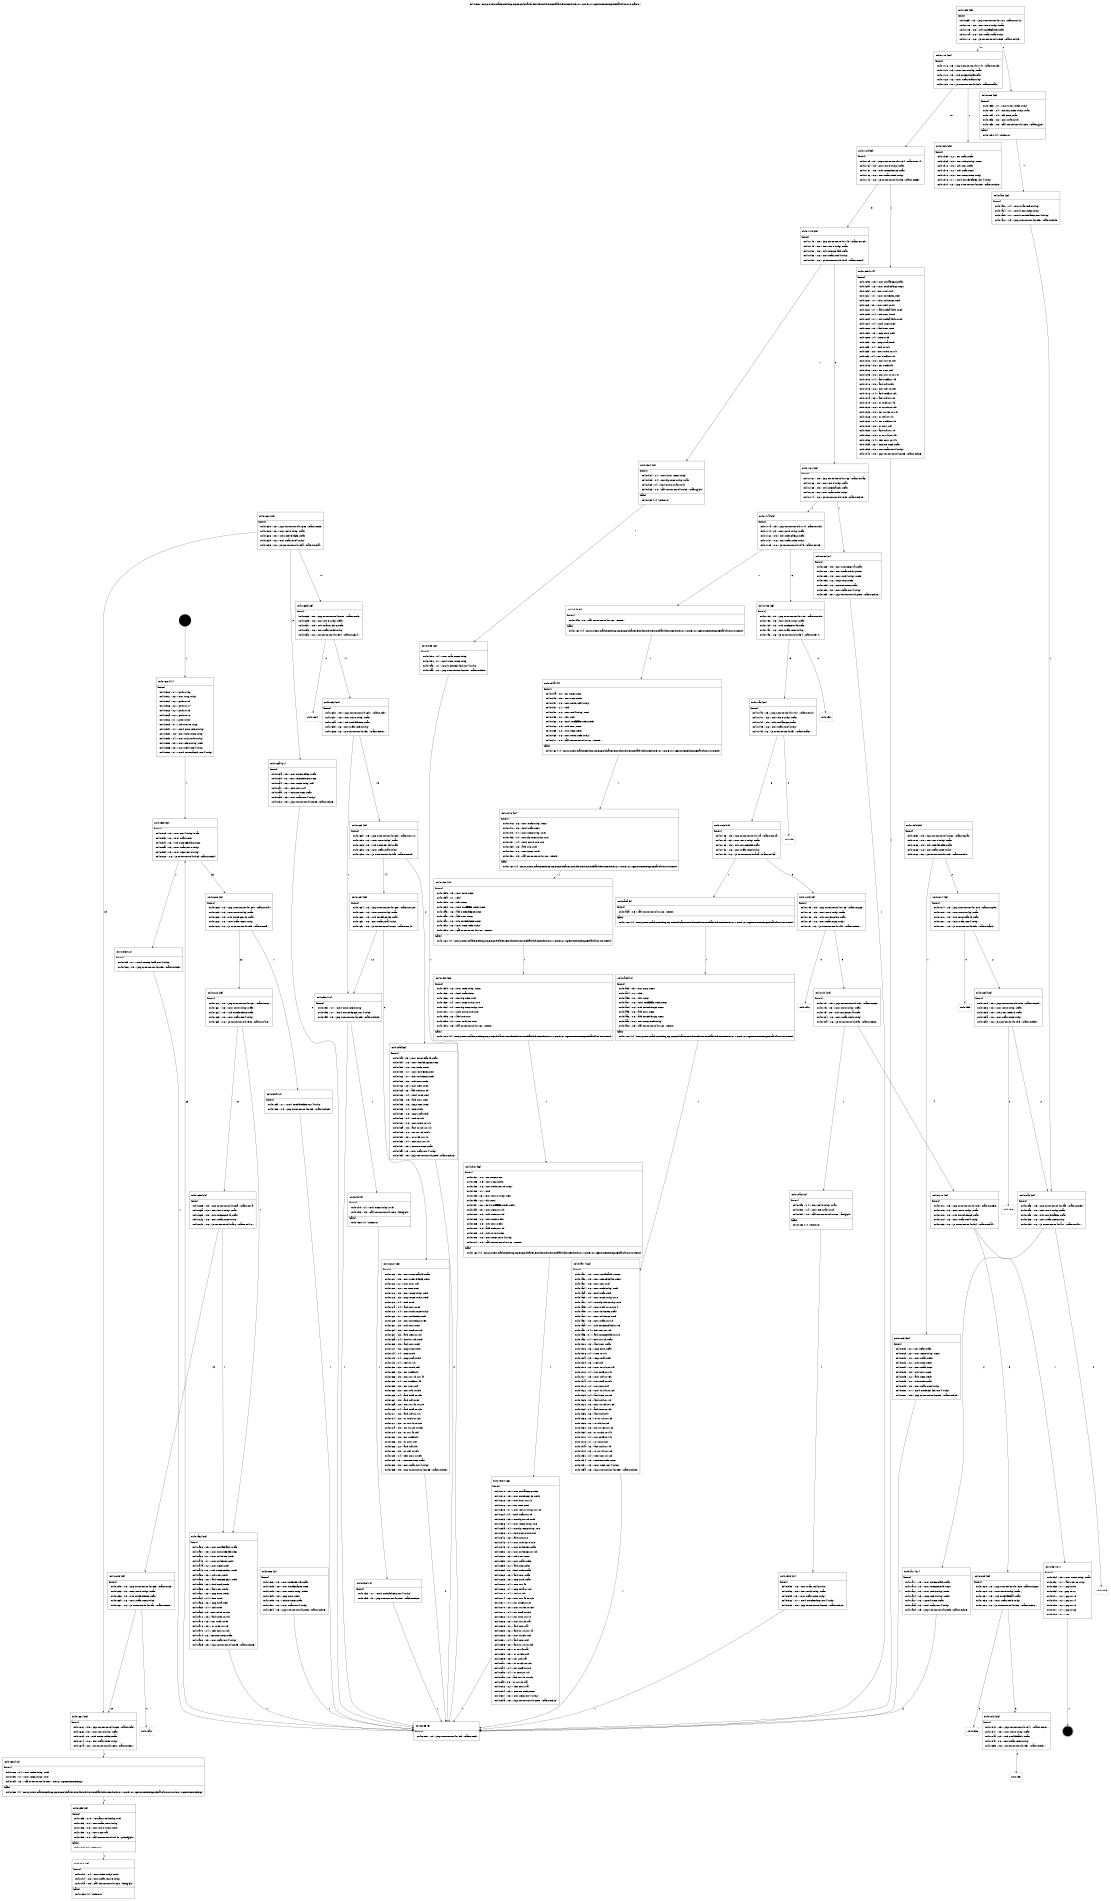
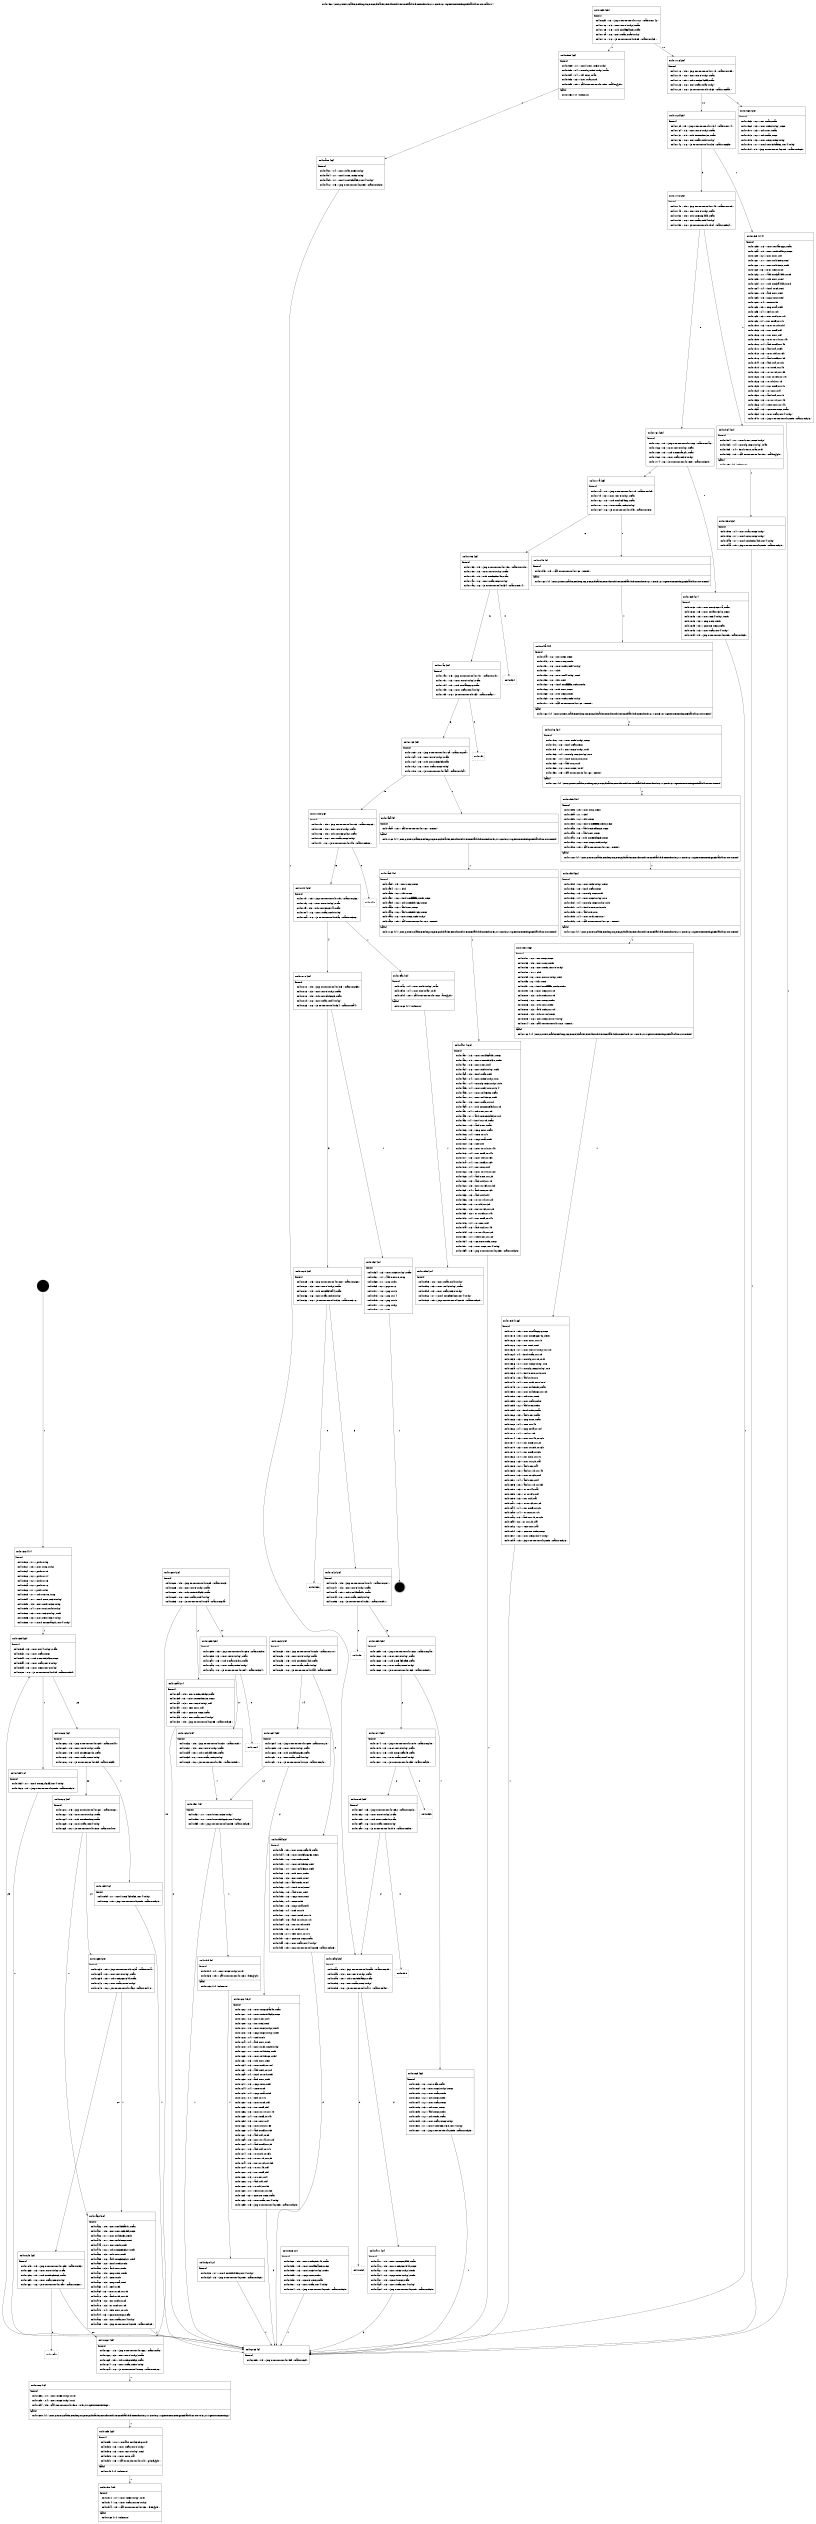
edge "0x4016b2 [25]" -> "0x4016cb [25]": removed, label "16"
edge "0x401842 [25]" -> "0x40185b [25]": added, label "3"
edge "0x4019b9 [21]" -> "0x4020e5 [5]": removed, label "1"
